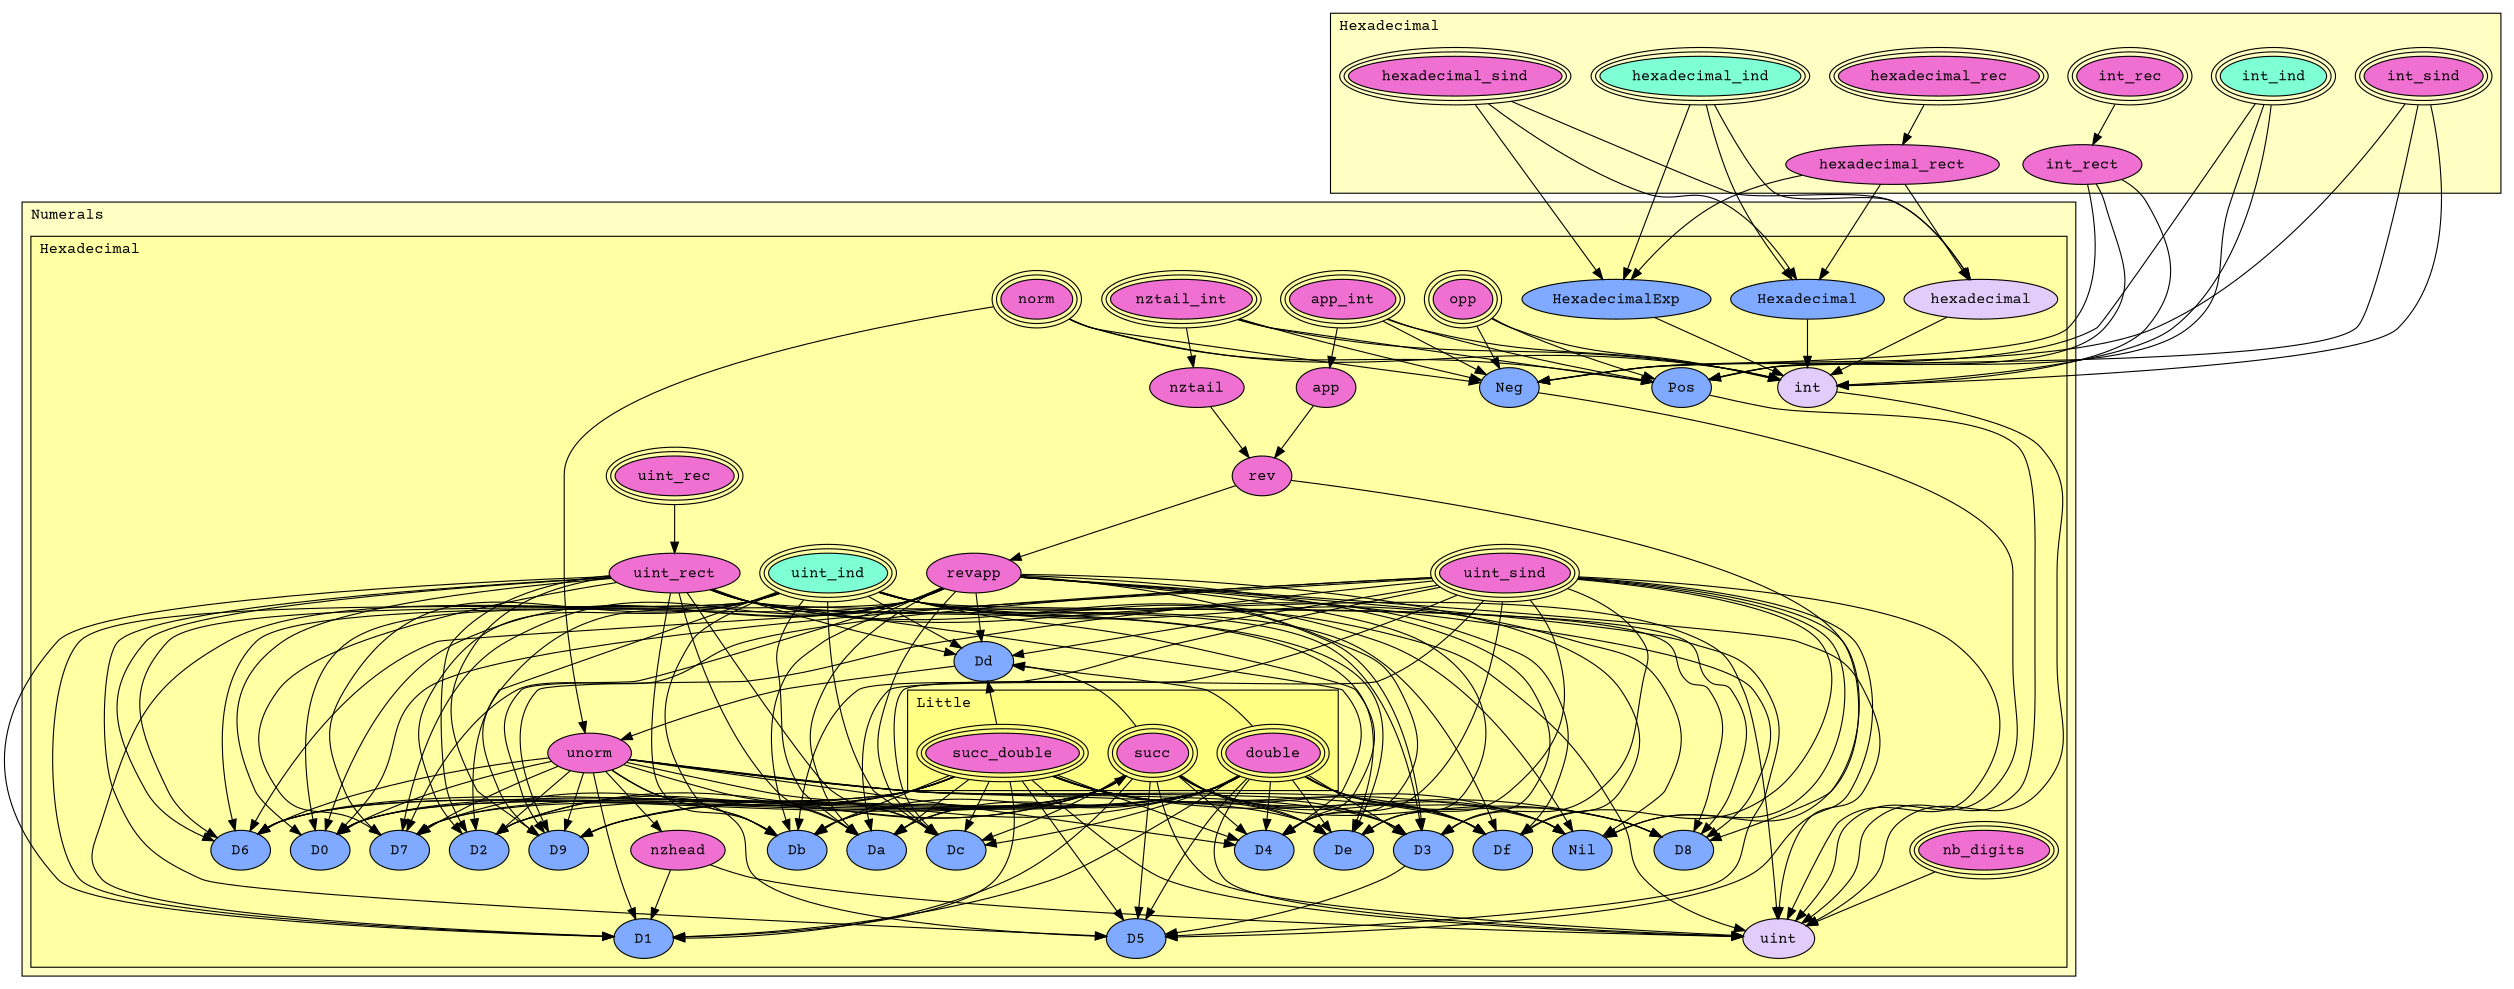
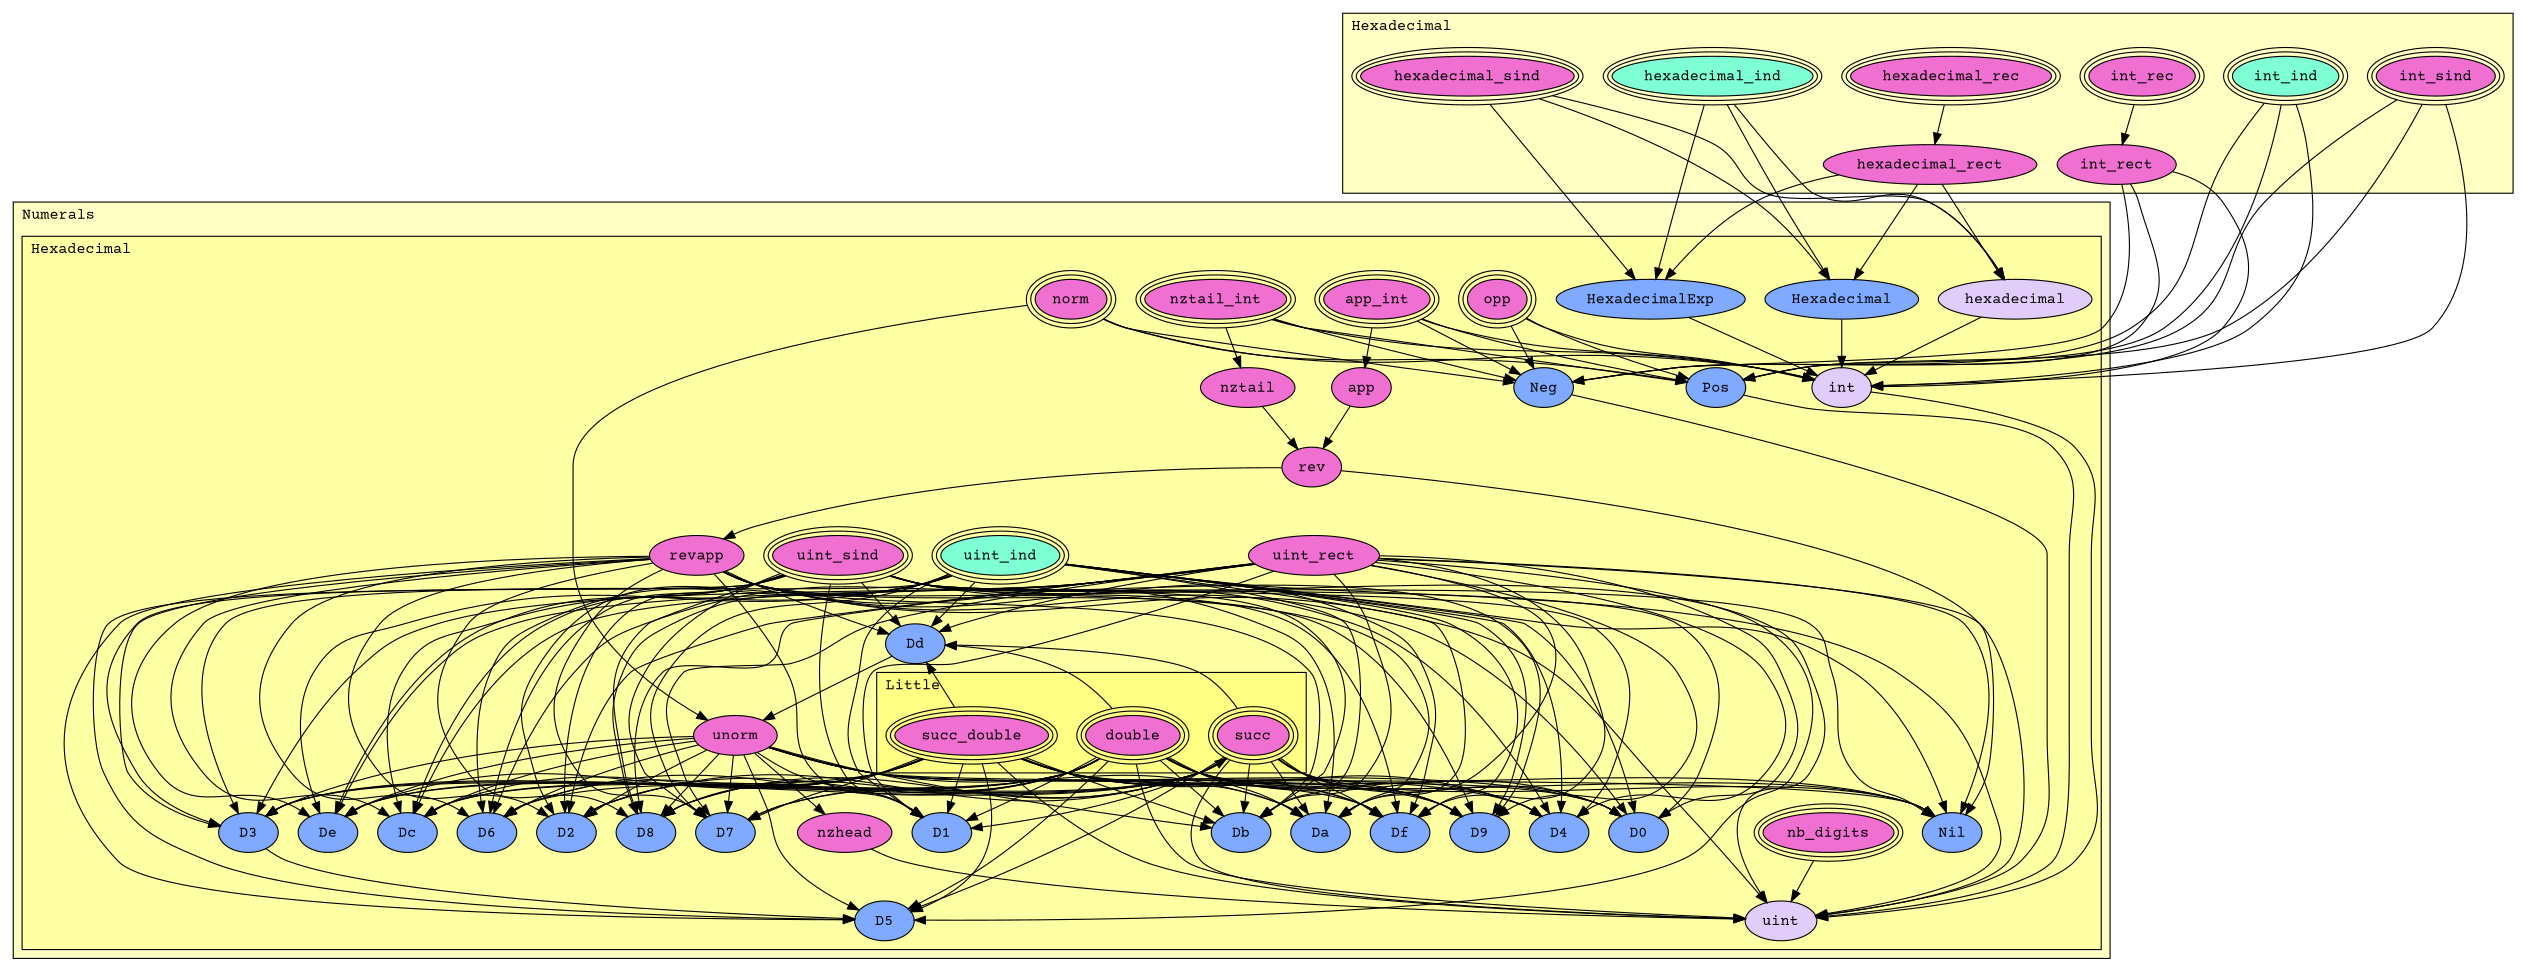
node "uint_rec": removed
edge "uint_sind" -> "D2": added
edge "unorm" -> "D8": added
edge "nzhead" -> "D1": now "uint_sind" -> "D1"
